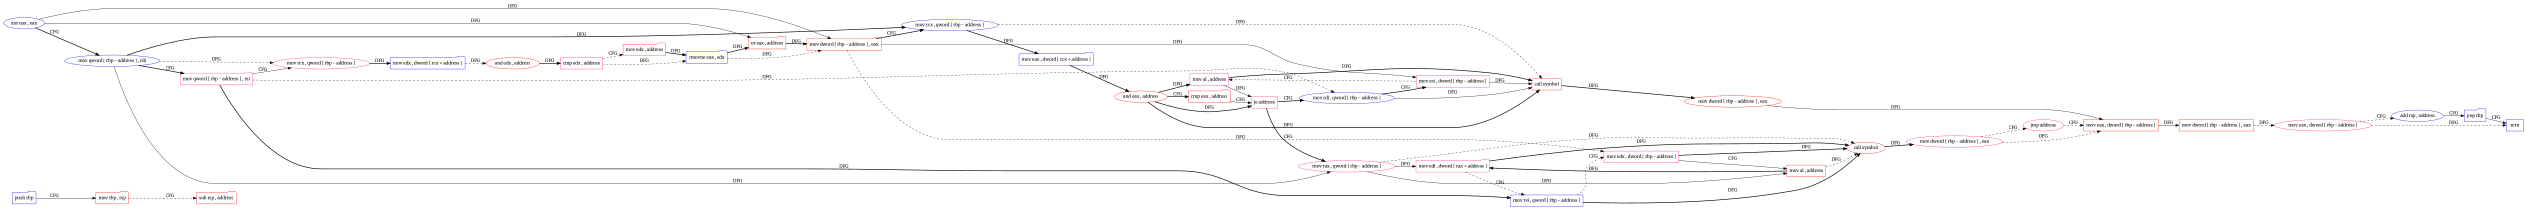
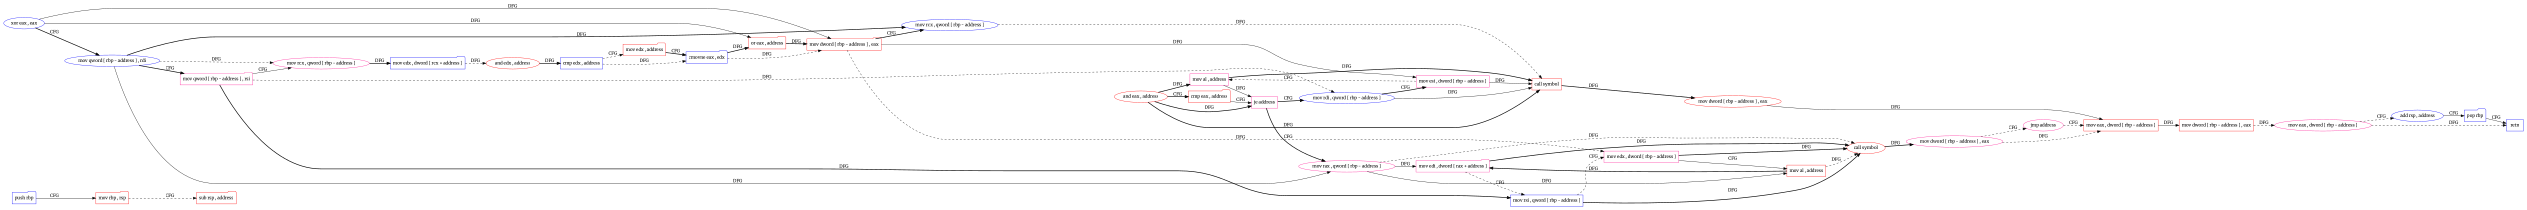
edge "mov edx , address" -> "cmovne eax , edx": label "DFG" -> "CFG"
node "mov eax , dword [ rcx + address ]": removed
node "cmp edx , address": color deeppink -> blue
